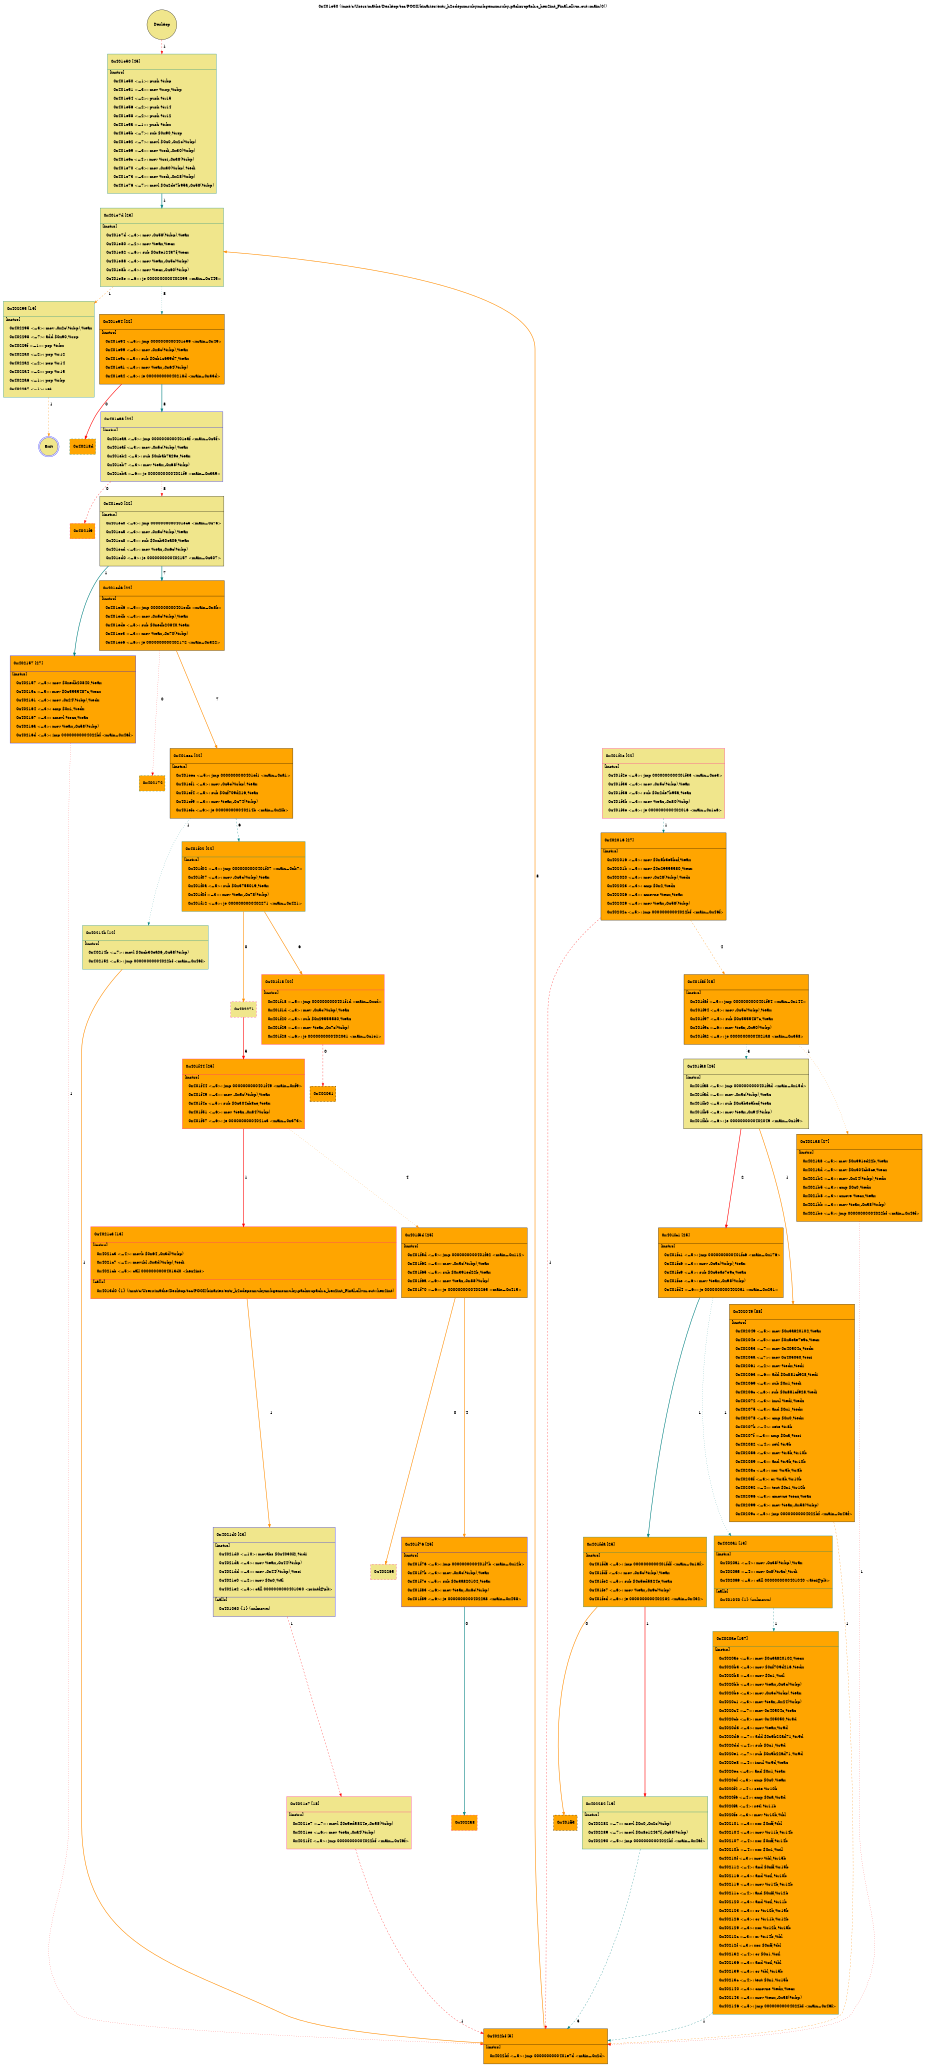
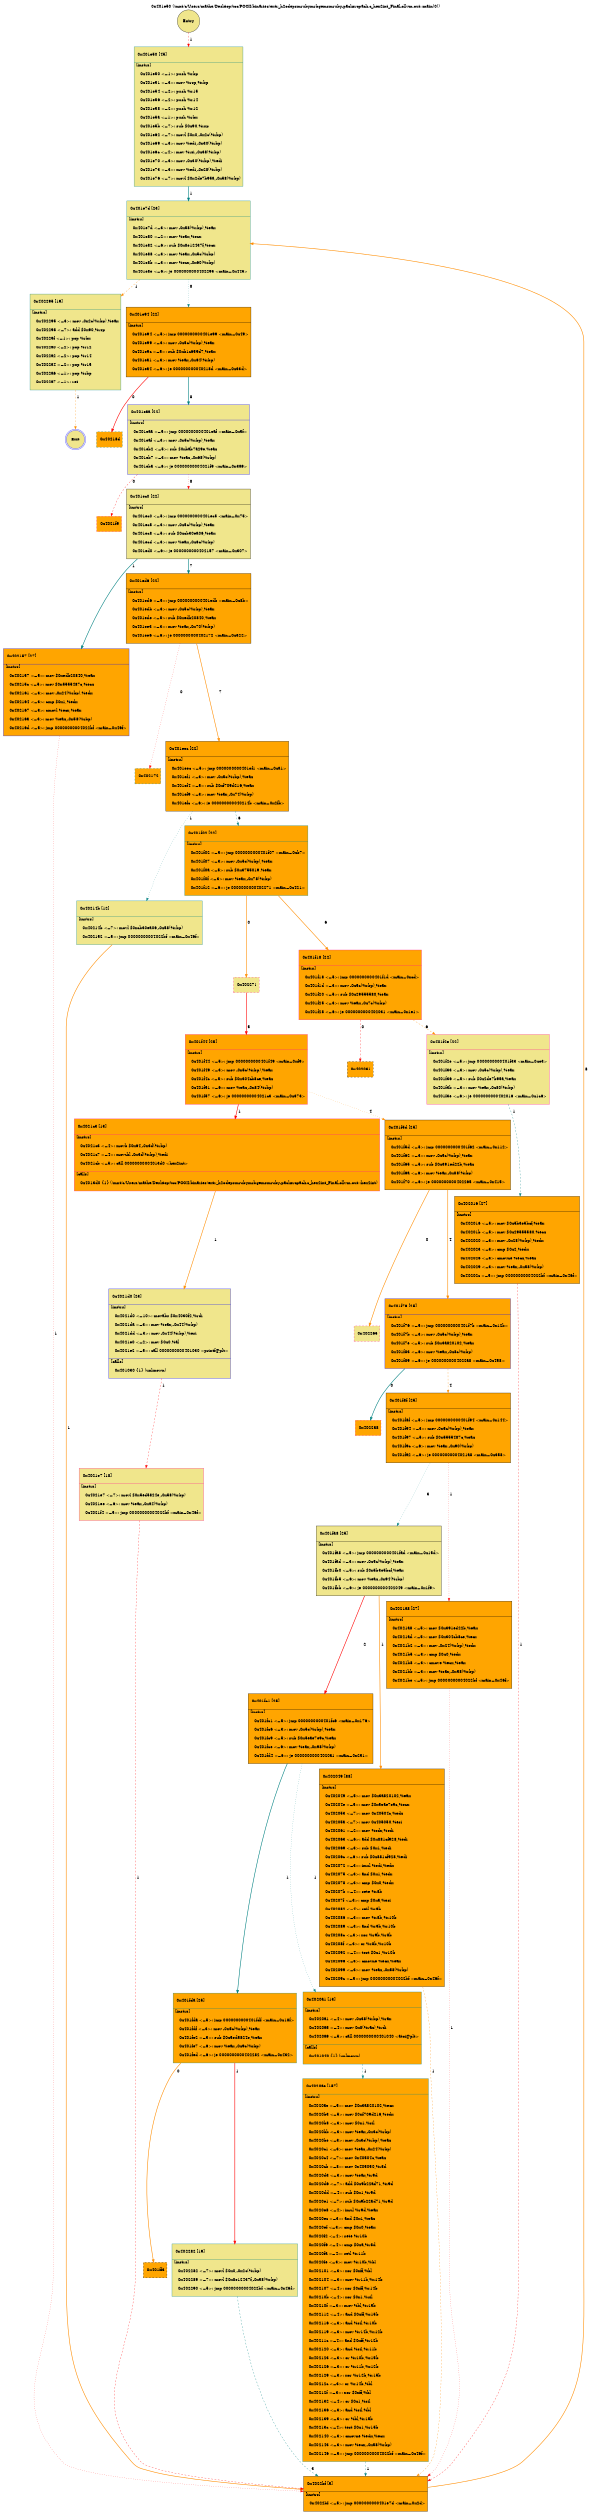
node "Desktop": label "Desktop" -> "Entry"
edge "0x402016 [27]" -> "0x401f8f [25]": now "0x401f76 [25]" -> "0x401f8f [25]"
edge "0x401f18 [22]" -> "0x401f2e [22]": added, label "6"
edge "0x401f8f [25]" -> "0x4021a8 [27]": color darkorange -> red
